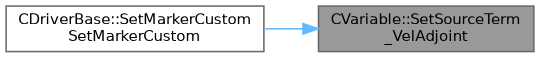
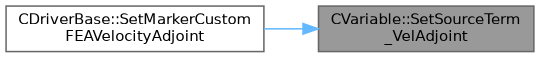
node "CDriverBase::SetMarkerCustom SetMarkerCustom": label "CDriverBase::SetMarkerCustom SetMarkerCustom" -> "CDriverBase::SetMarkerCustom FEAVelocityAdjoint"
